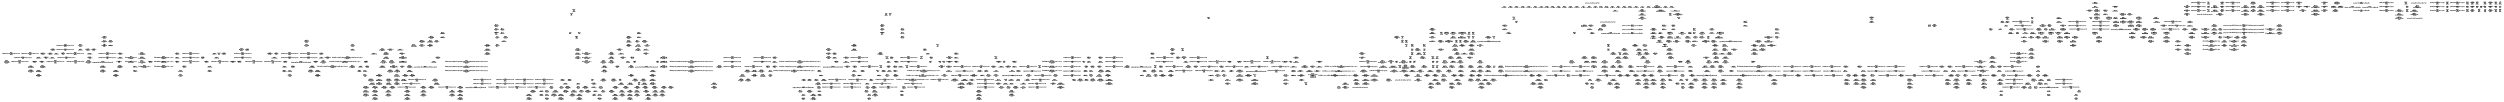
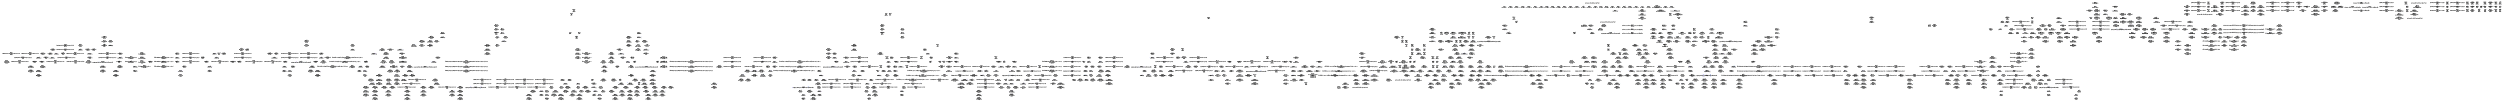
node "CE0x54ed7e0": added
